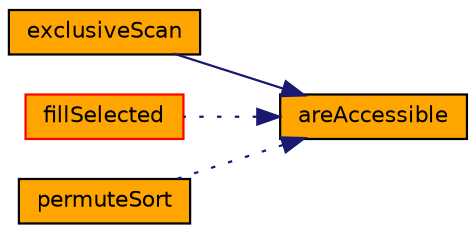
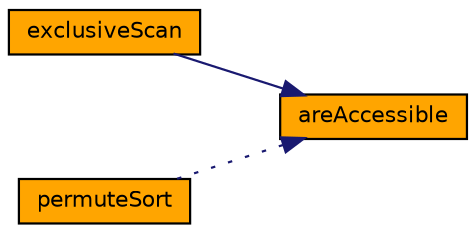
node "fillSelected": removed
